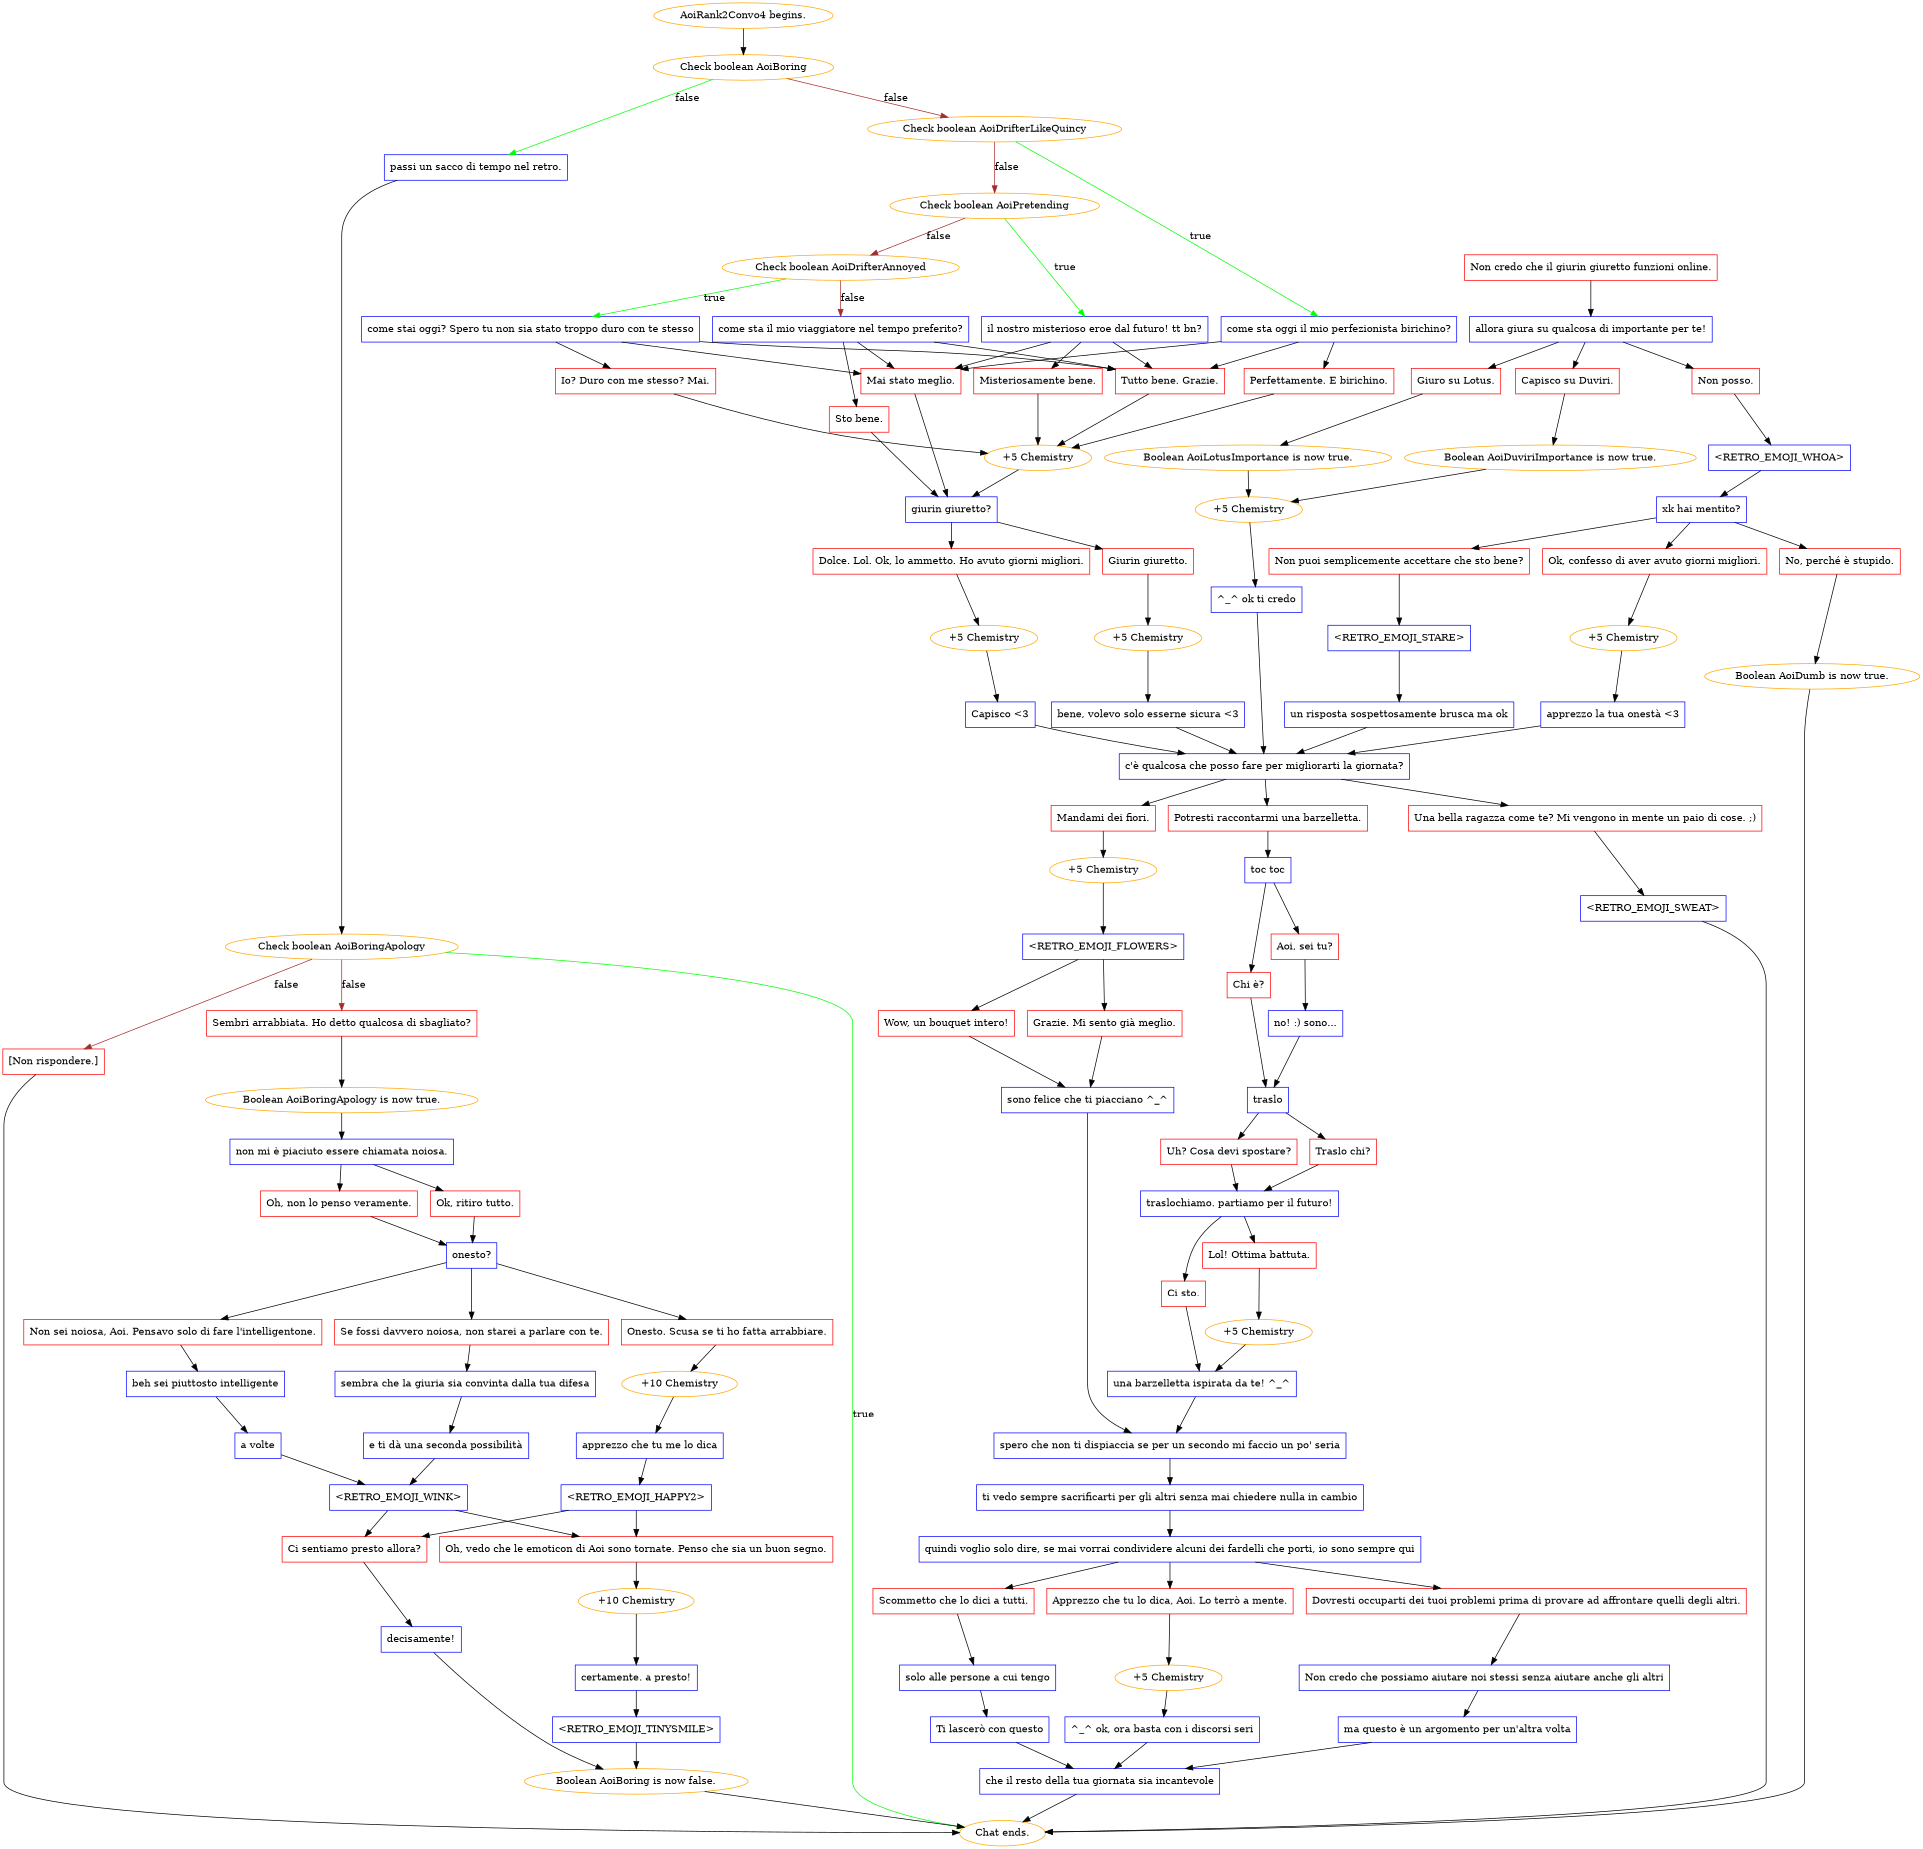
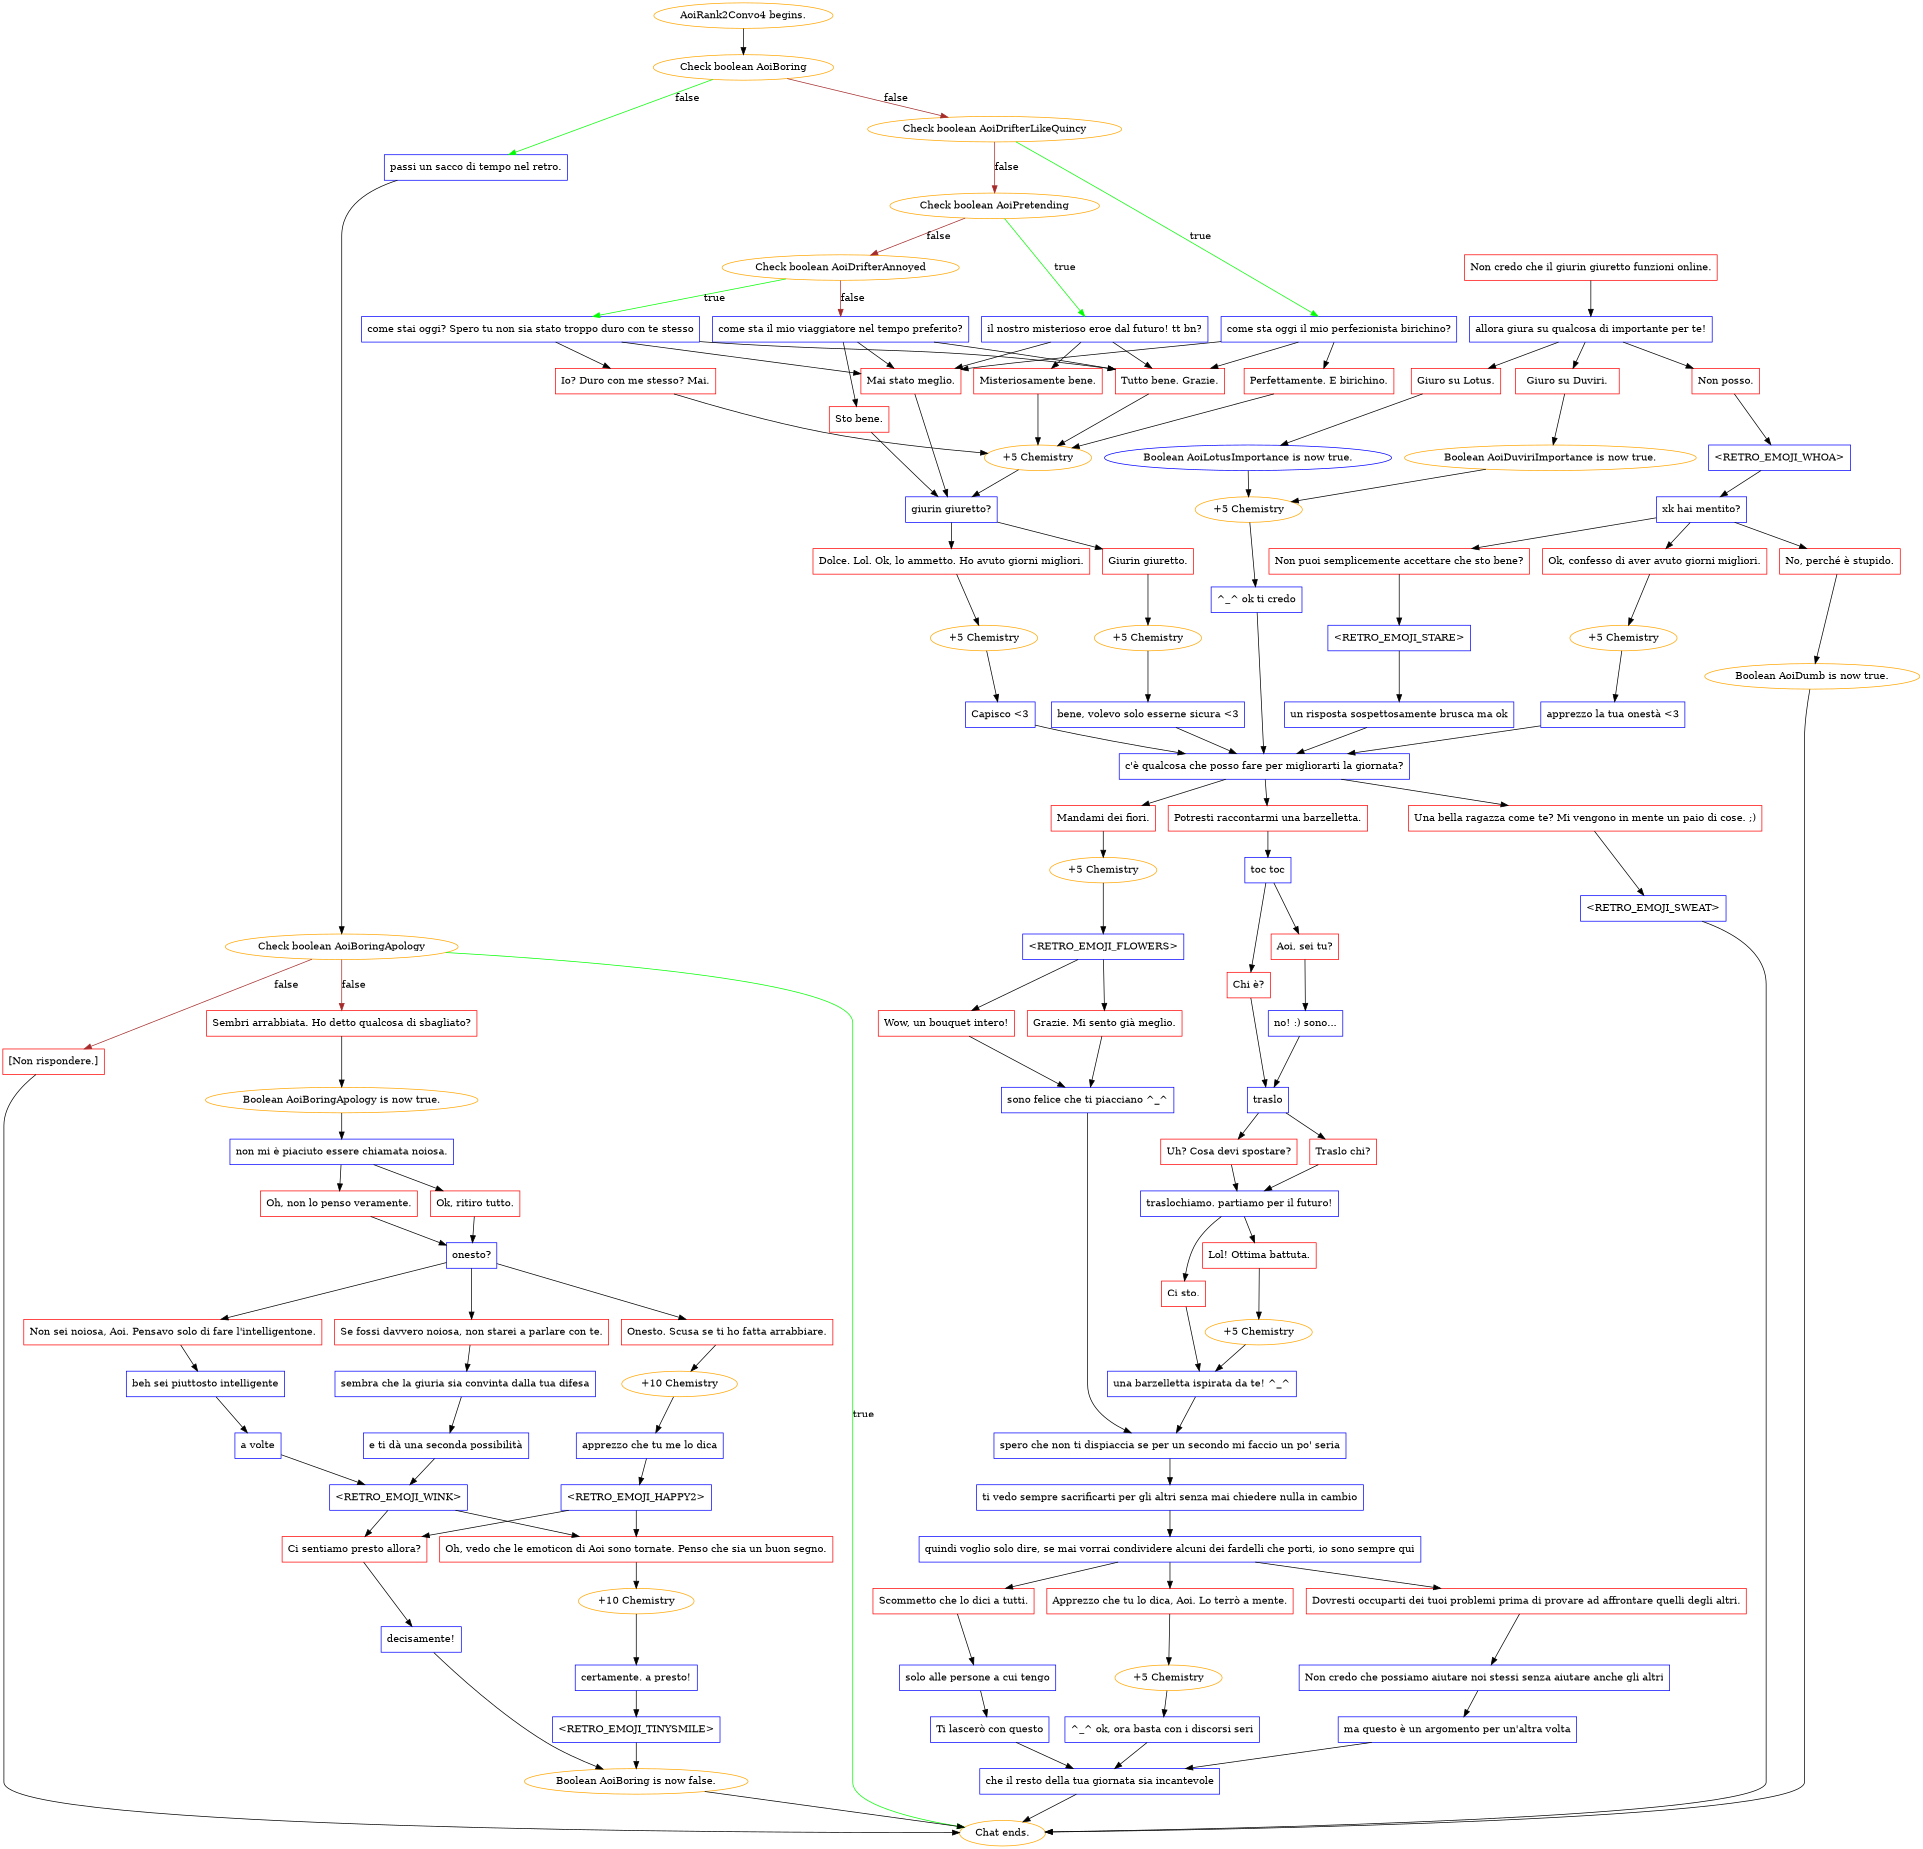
node "Capisco su Duviri.": label "Capisco su Duviri." -> "Giuro su Duviri."
node "Boolean AoiLotusImportance is now true.": color orange -> blue
